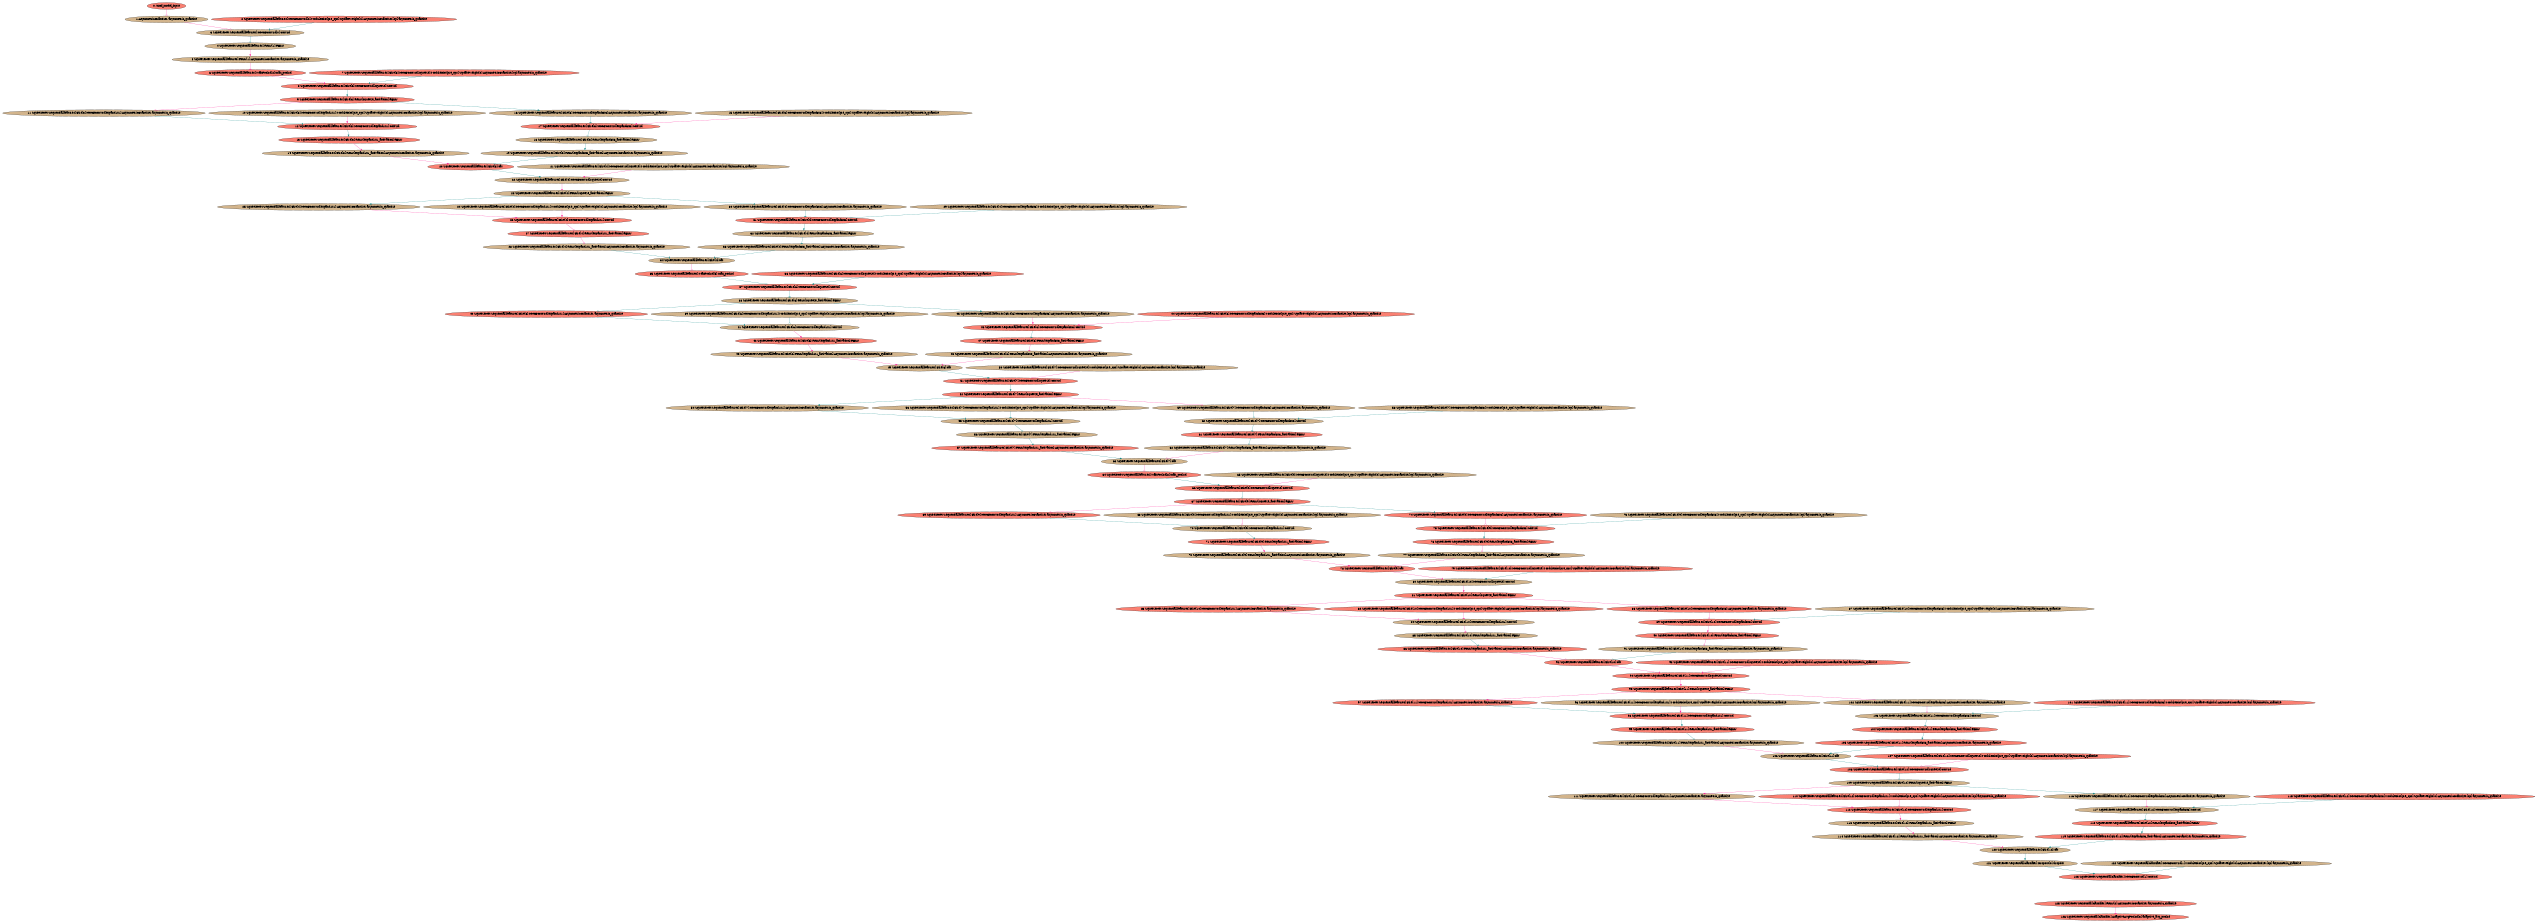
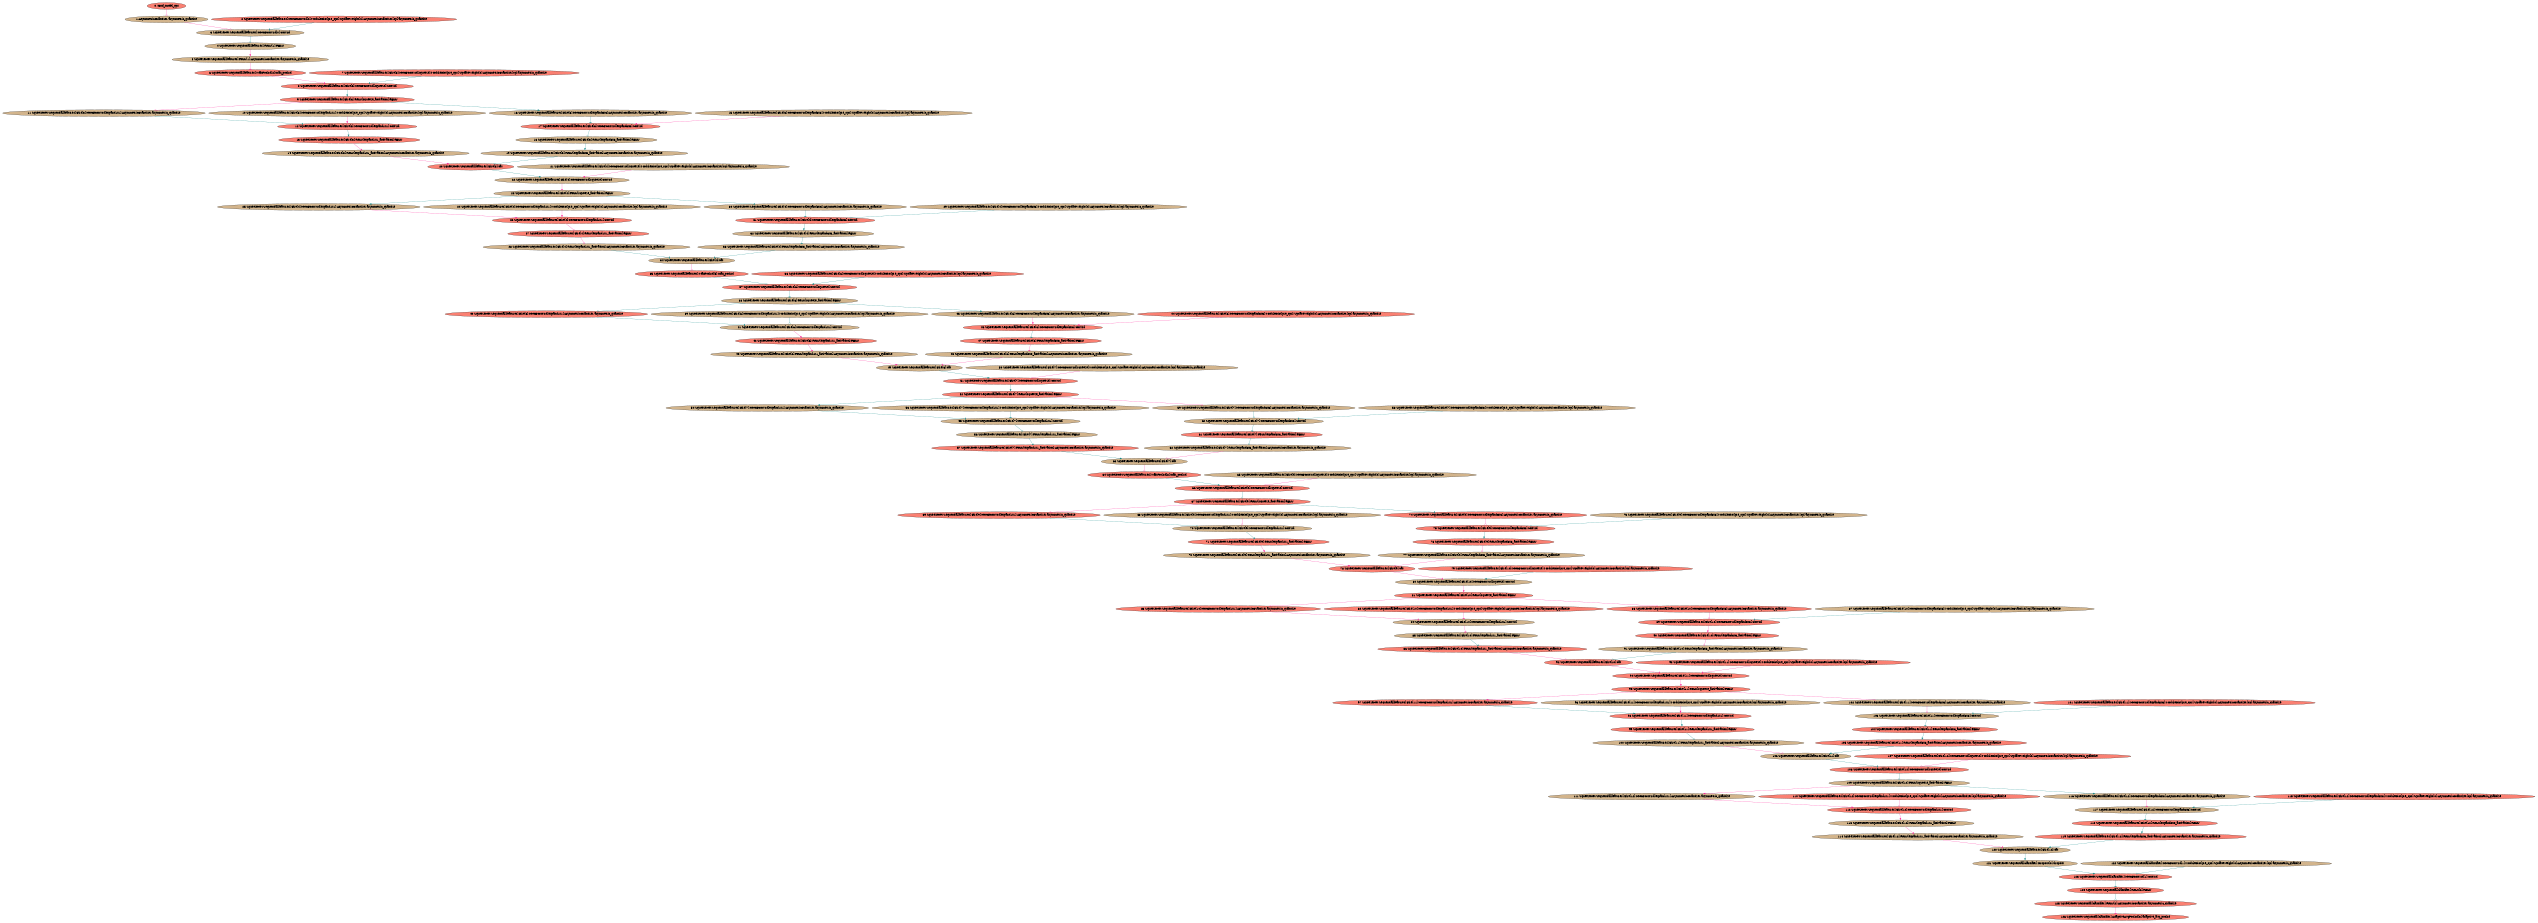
node "0 /nncf_model_input": label "0 /nncf_model_input" -> "0 /nncf_model_ops"
node "124 SqueezeNet/Sequential[classifier]/ReLU[2]/RELU": added
